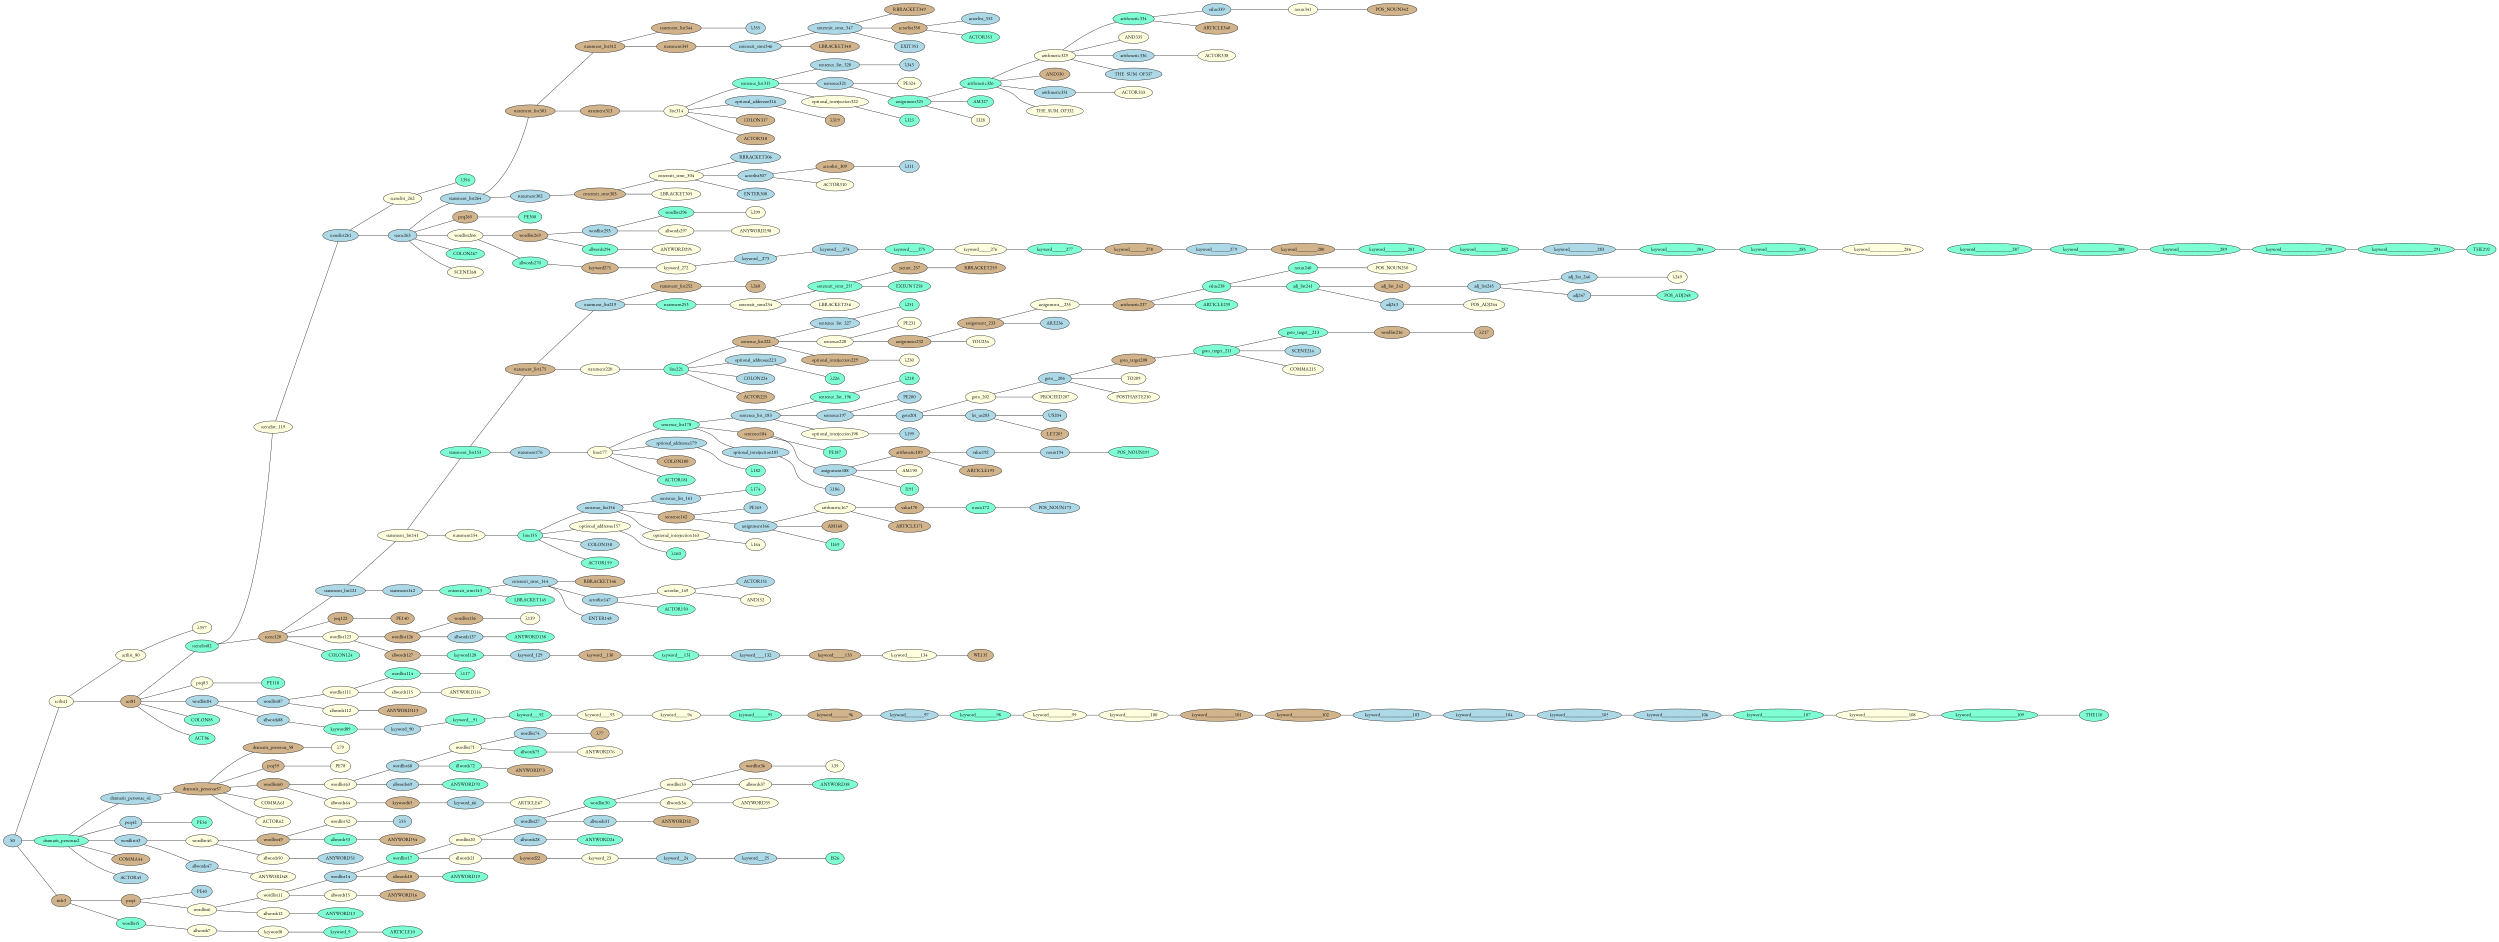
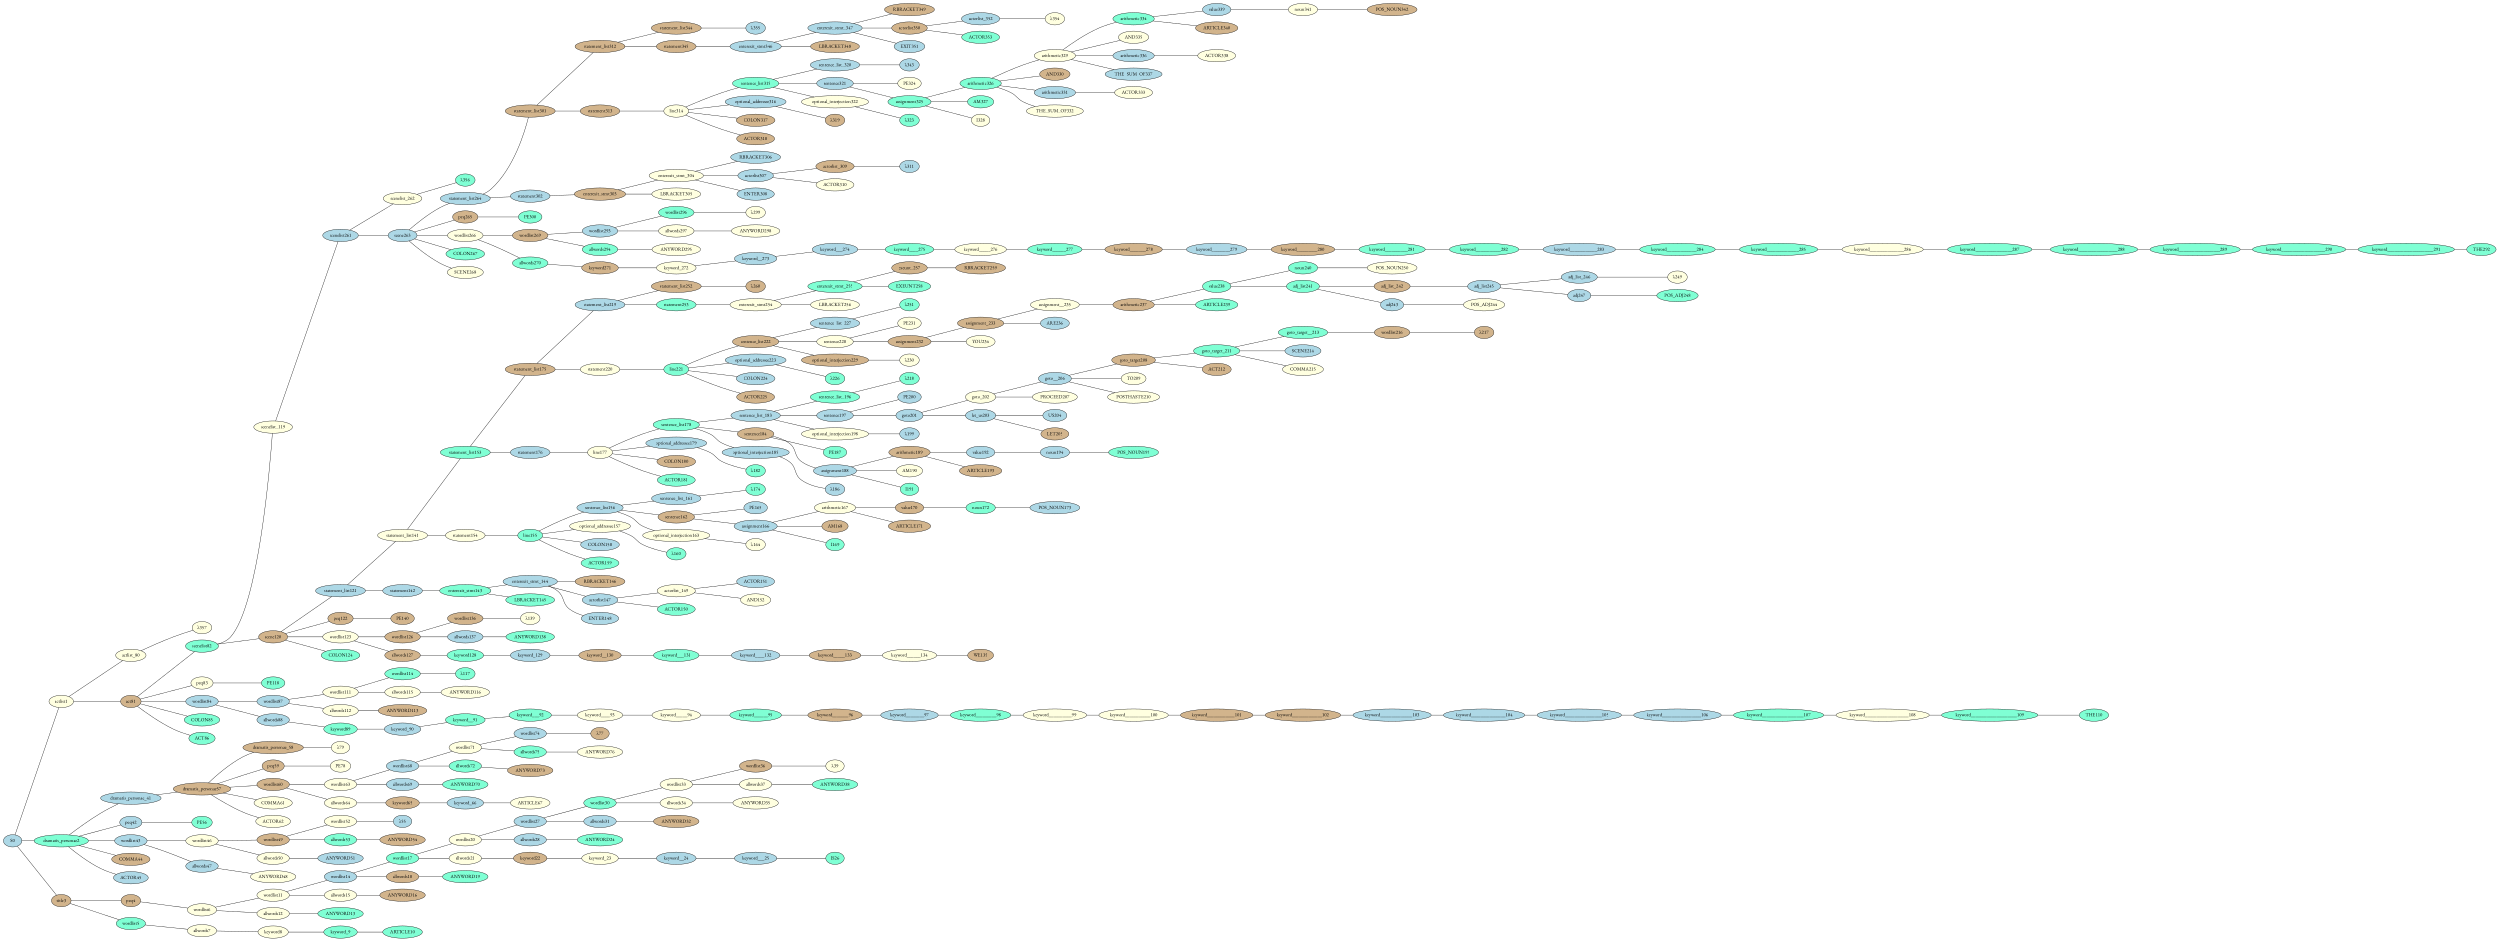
node "λ354": added
edge "keyword_______________286" -- "keyword________________287": added
node "ACT212": added
node "PE40": removed
